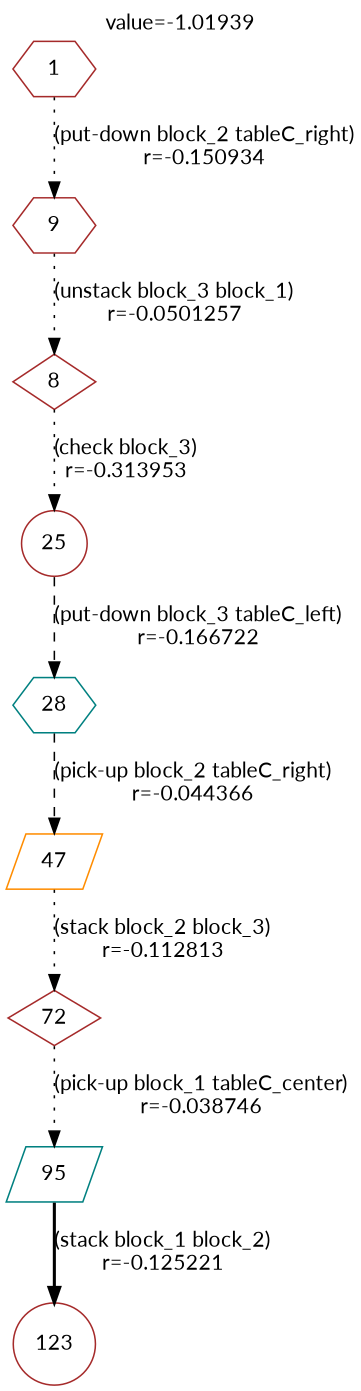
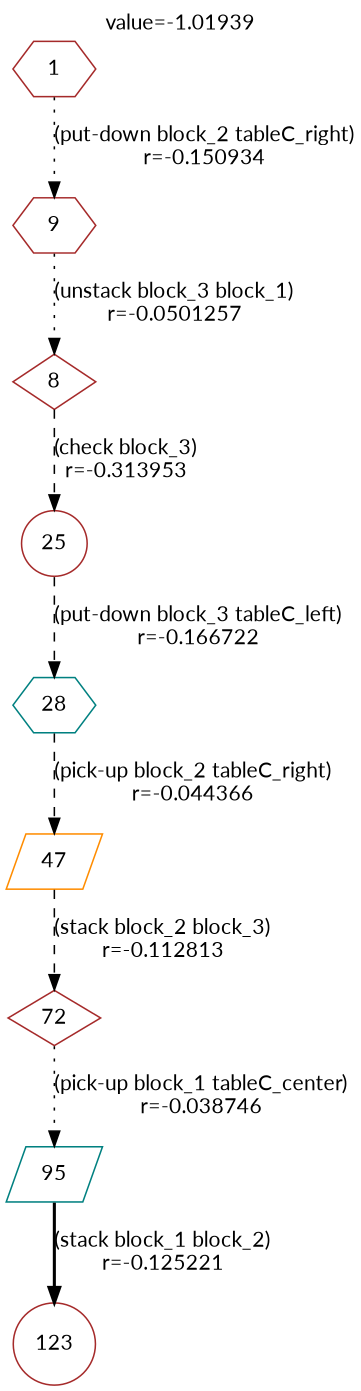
edge "8" -> "25": style dotted -> dashed
edge "47" -> "72": style dotted -> dashed
